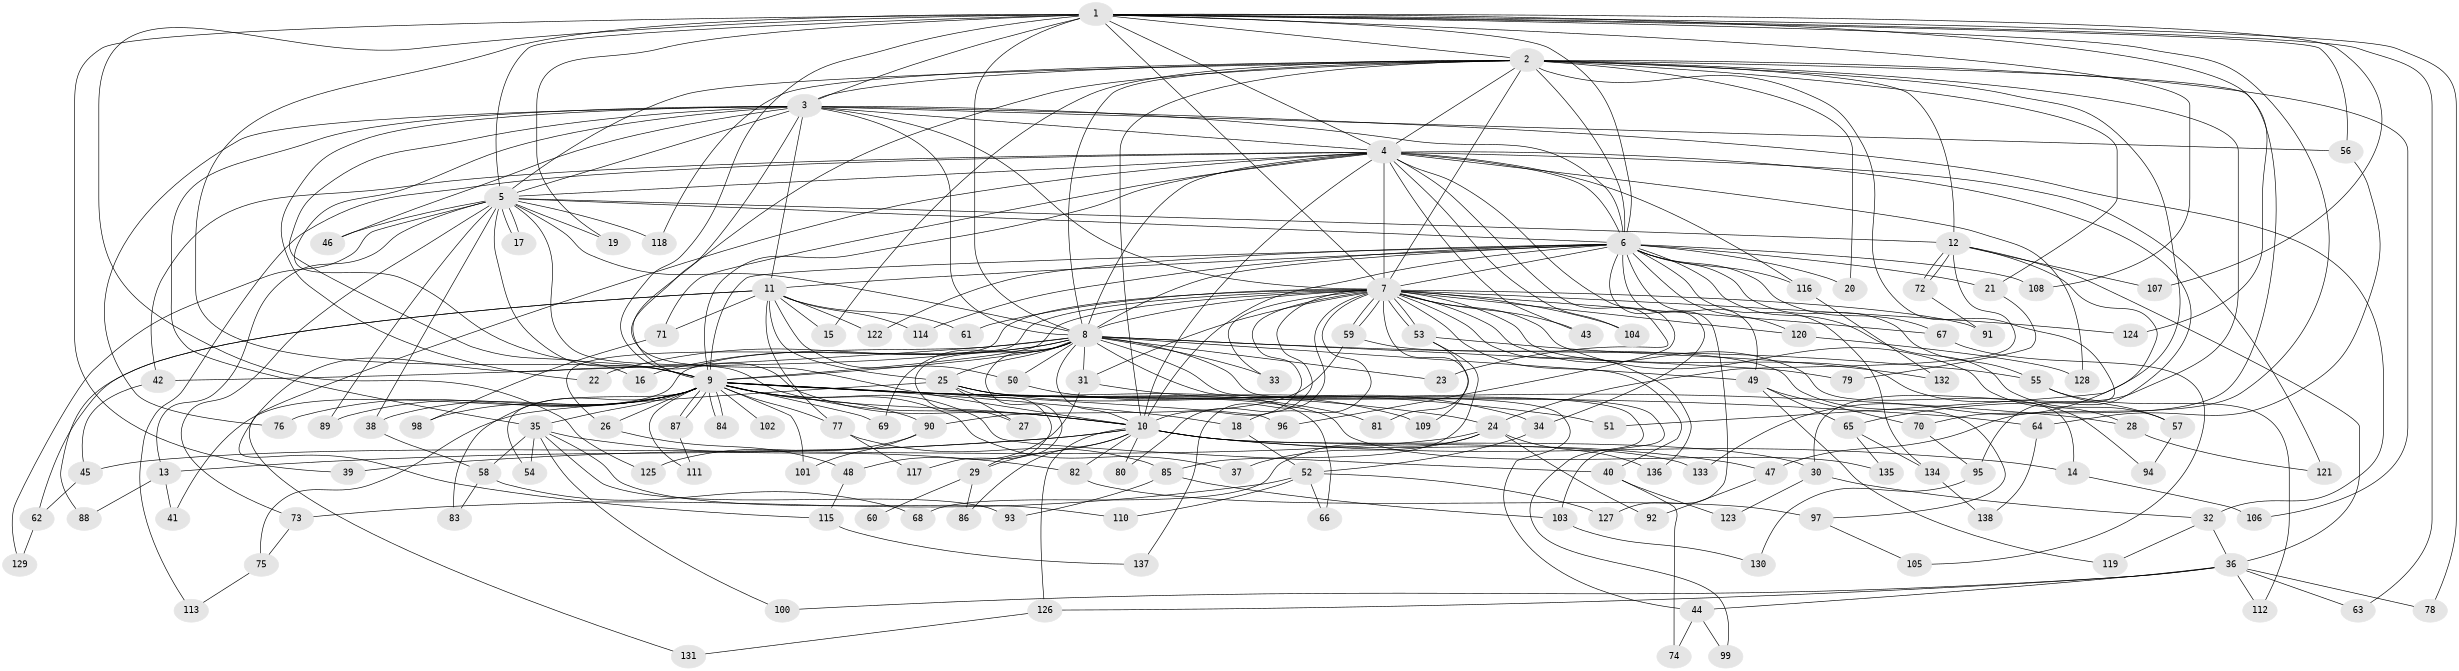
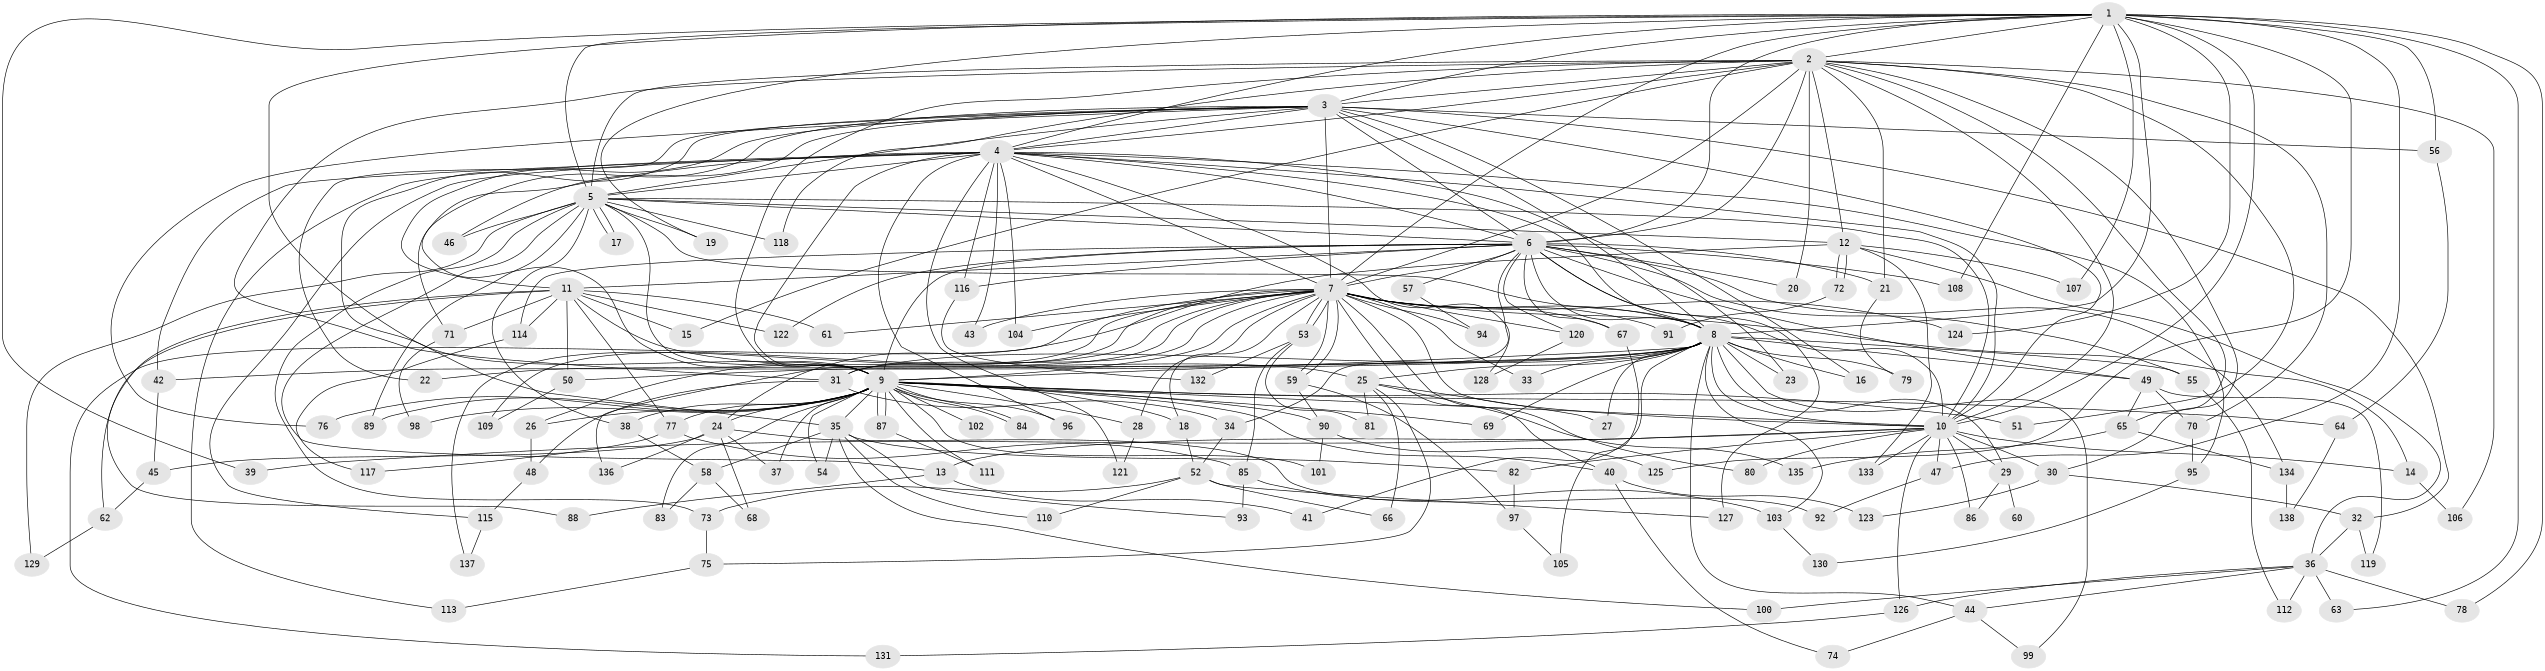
edge "2" -- "8": now "2" -- "31"
edge "55" -- "57": removed
edge "25" -- "117": now "114" -- "117"
